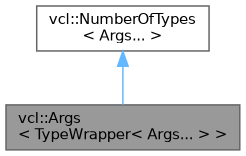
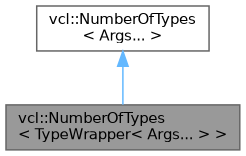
node "vcl::Args < TypeWrapper< Args... > >": label "vcl::Args < TypeWrapper< Args... > >" -> "vcl::NumberOfTypes < TypeWrapper< Args... > >"
